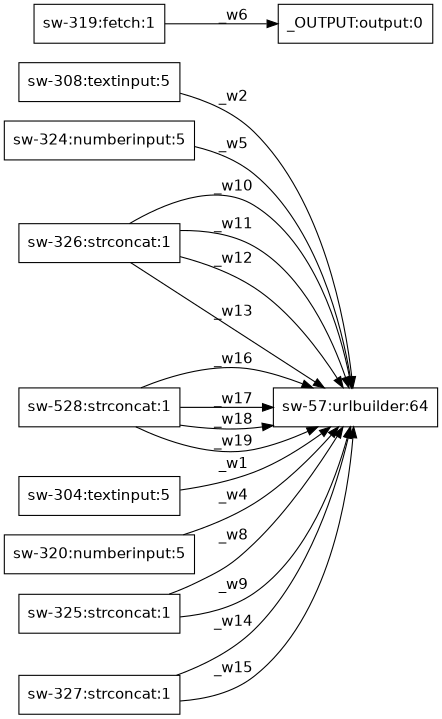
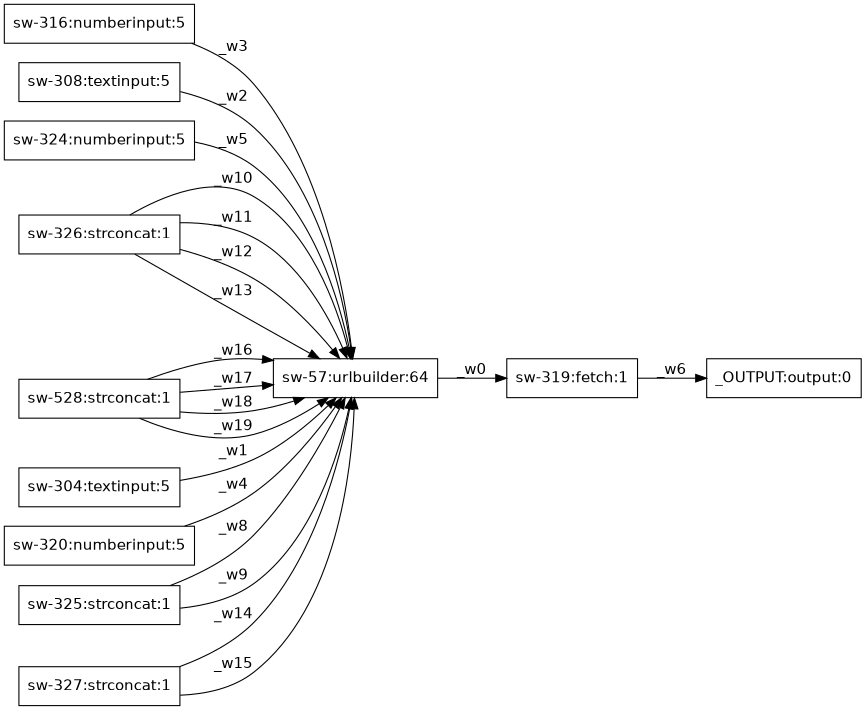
node "sw-316:numberinput:5": added
edge "sw-57:urlbuilder:64" -> "sw-319:fetch:1": added, label "_w0"
